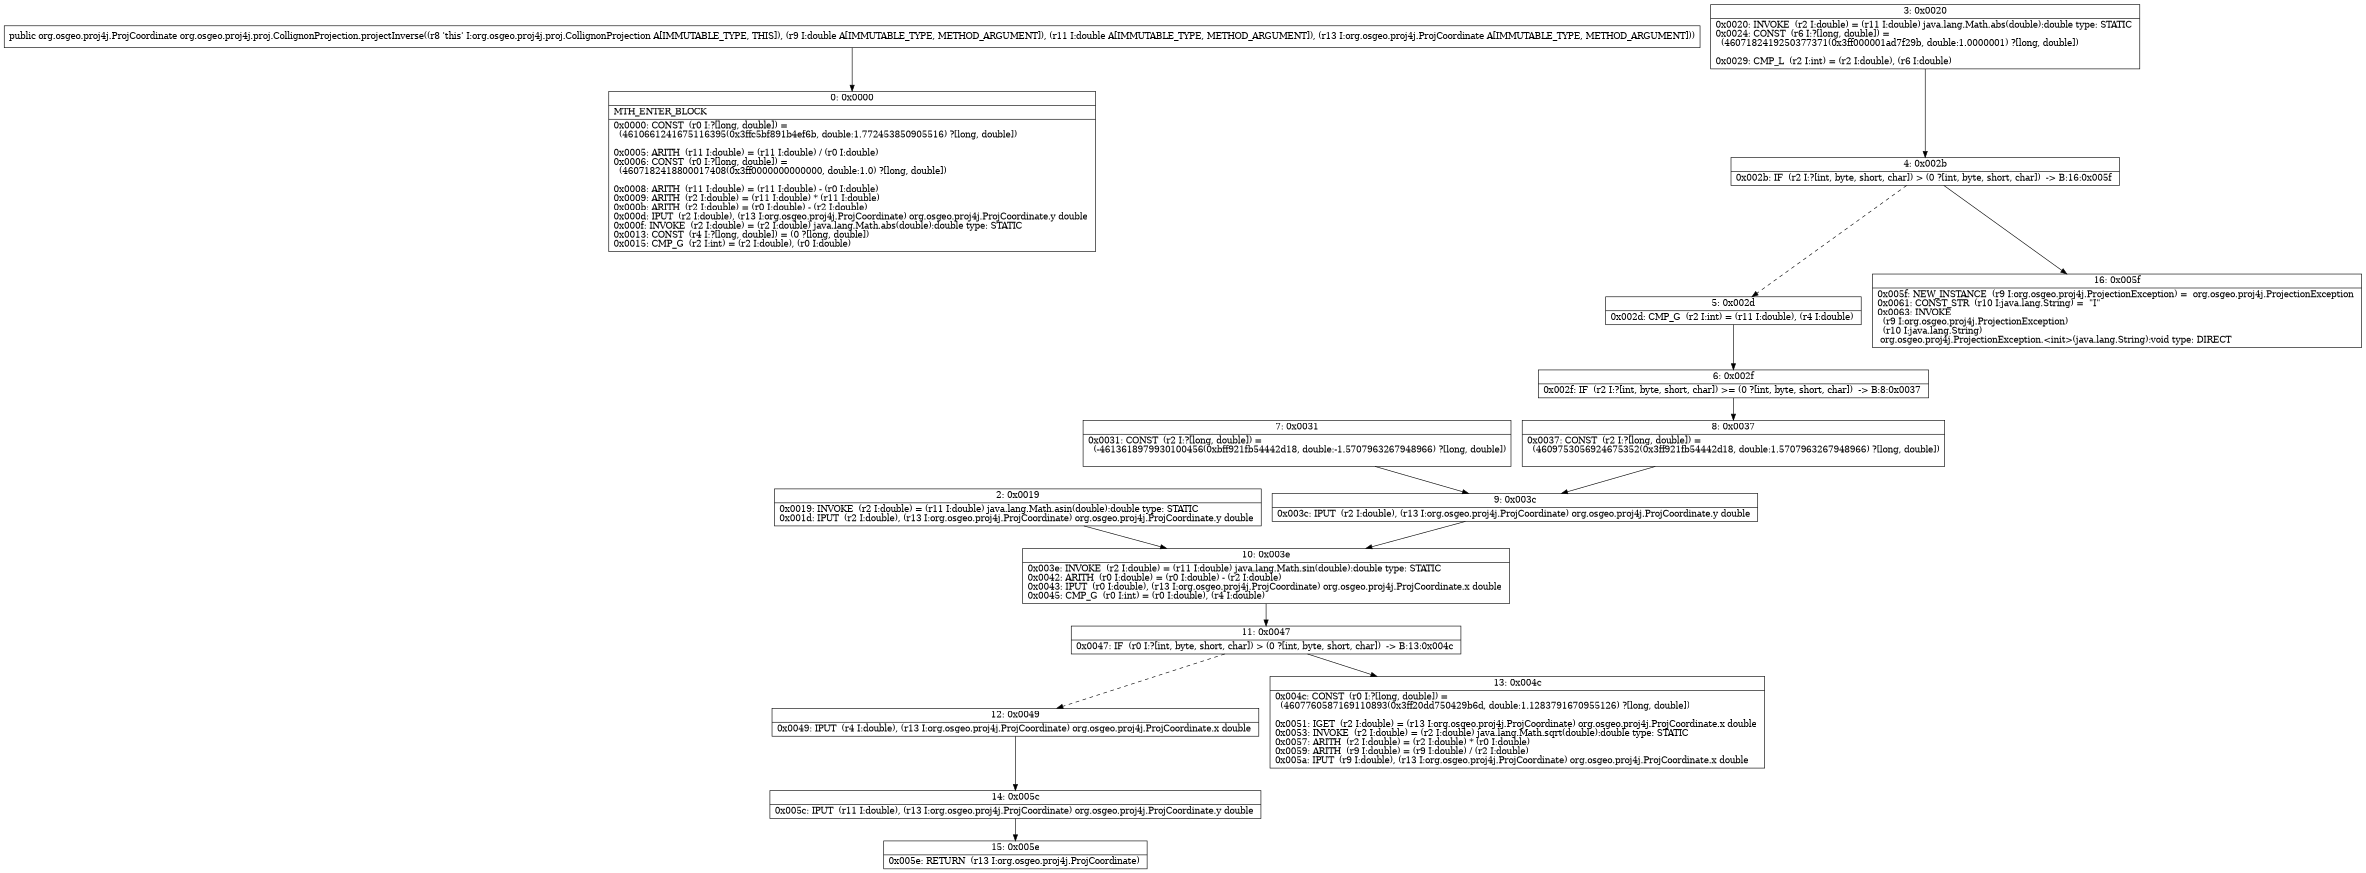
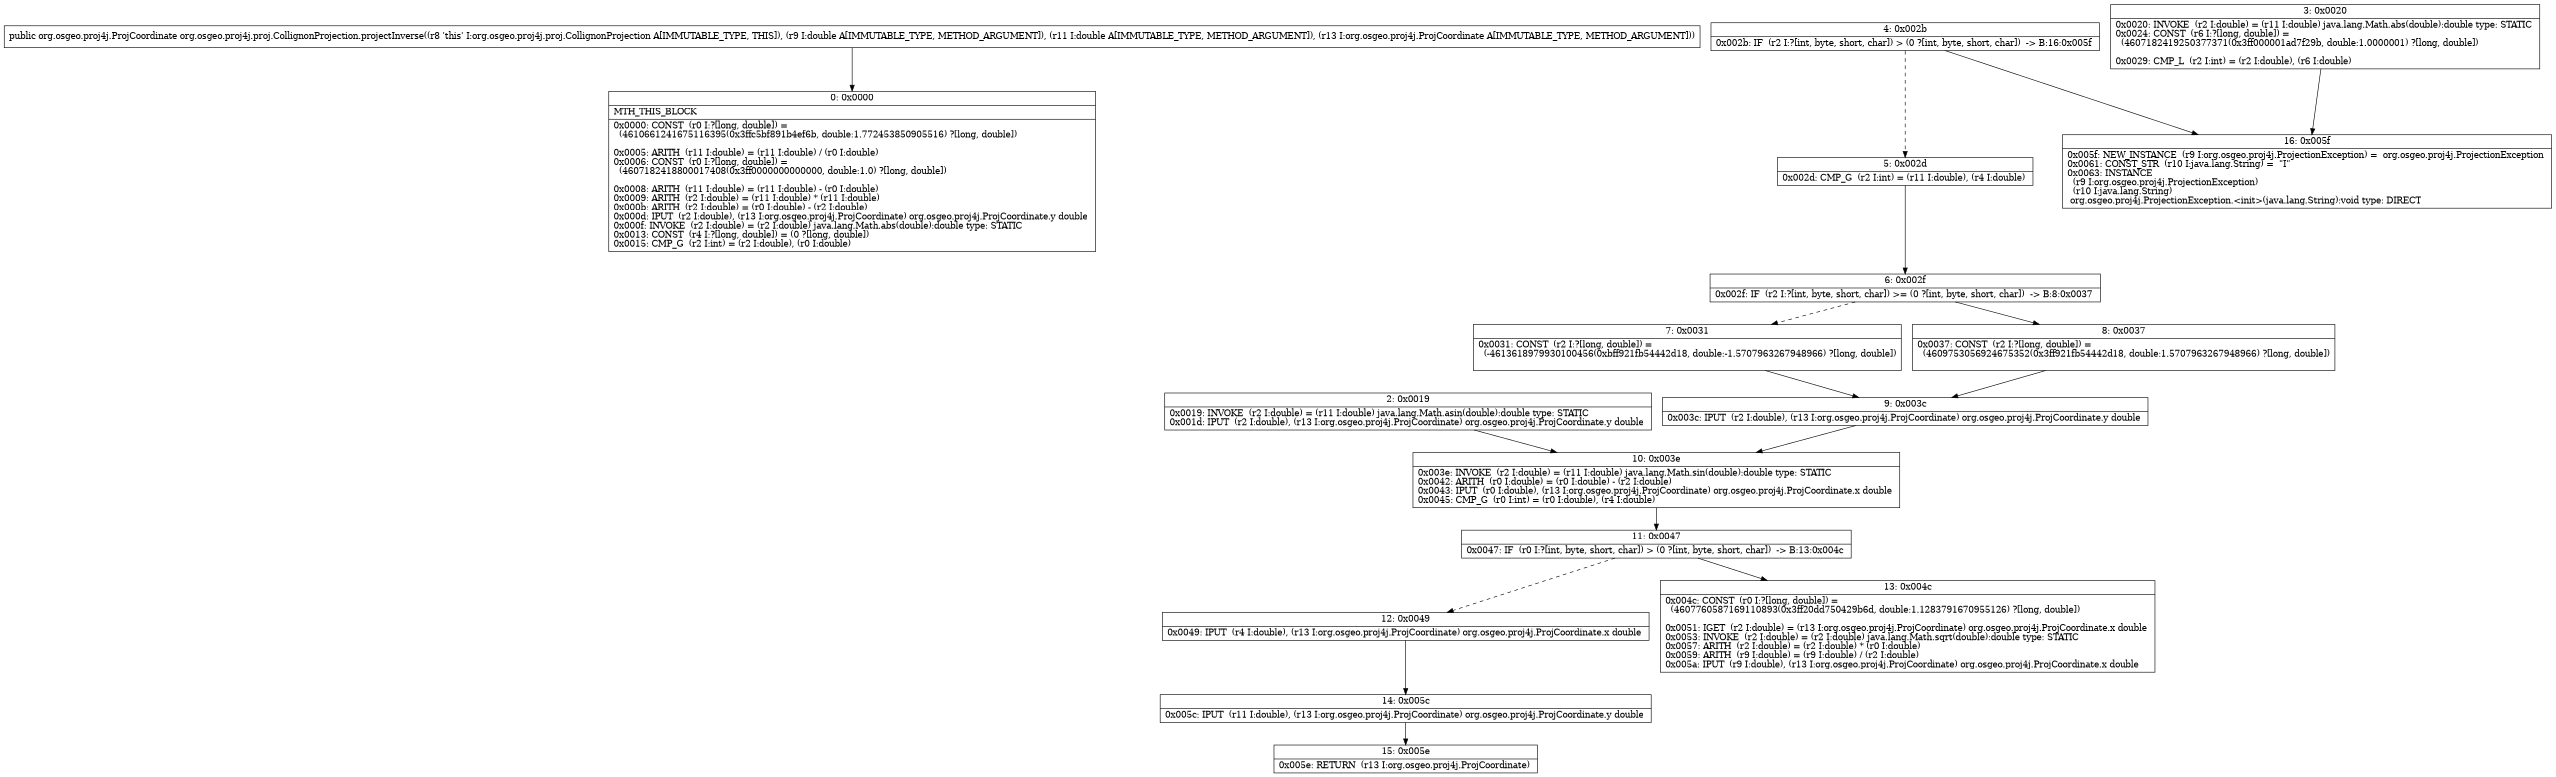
edge "3: 0x0020" -> "4: 0x002b": now "3: 0x0020" -> "16: 0x005f"
node "0: 0x0000": text "MTH_ENTER_BLOCK" -> "MTH_THIS_BLOCK"
edge "6: 0x002f" -> "7: 0x0031": added
node "16: 0x005f": text "0x0063: INVOKE" -> "0x0063: INSTANCE"
